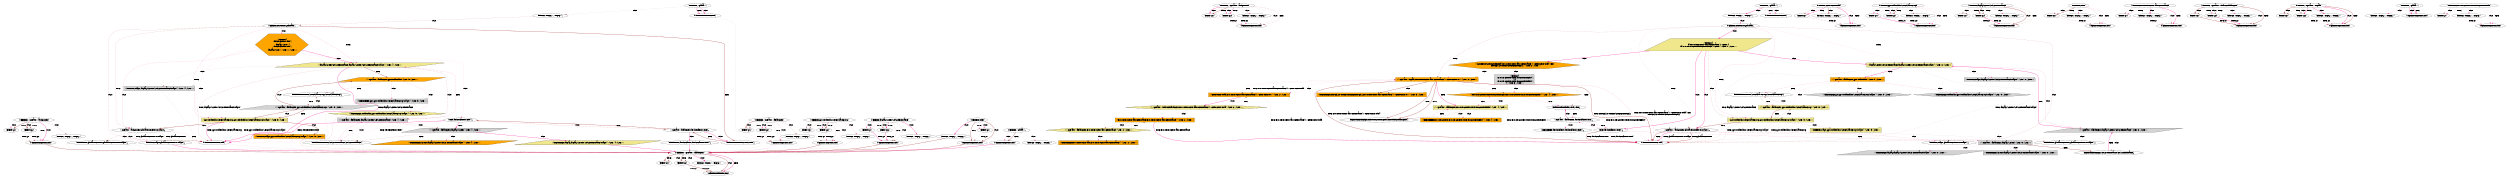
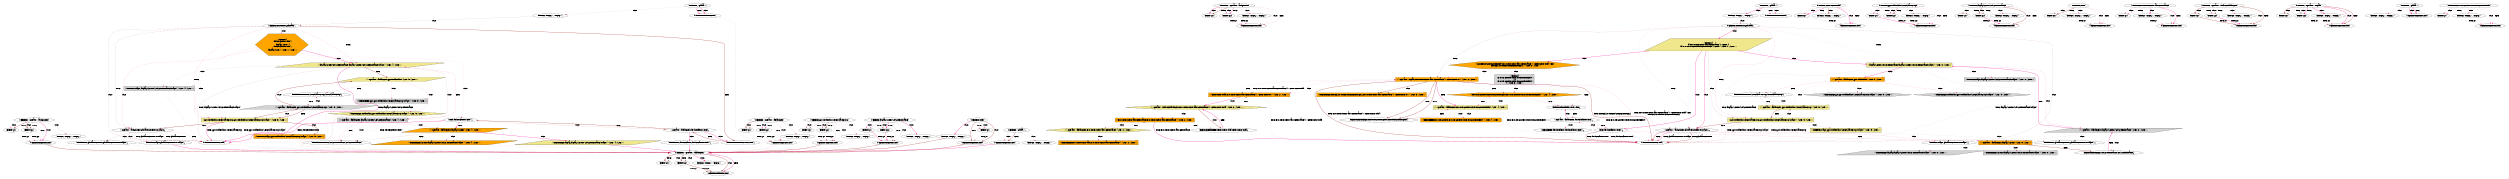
node "<(<operator>.fieldAccess,gpu::oxide_shim)<SUB>5</SUB>>": fillcolor orange -> khaki
node "<(<operator>.fieldAccess,display::Screen)<SUB>4</SUB>>": fillcolor lightgrey -> orange
node "(FIELD_IDENTIFIER,GetProcessModel,GetProcessModel)": added
node "<(<operator>.fieldAccess,display::Screen)<SUB>8</SUB>>": fillcolor lightgrey -> orange
